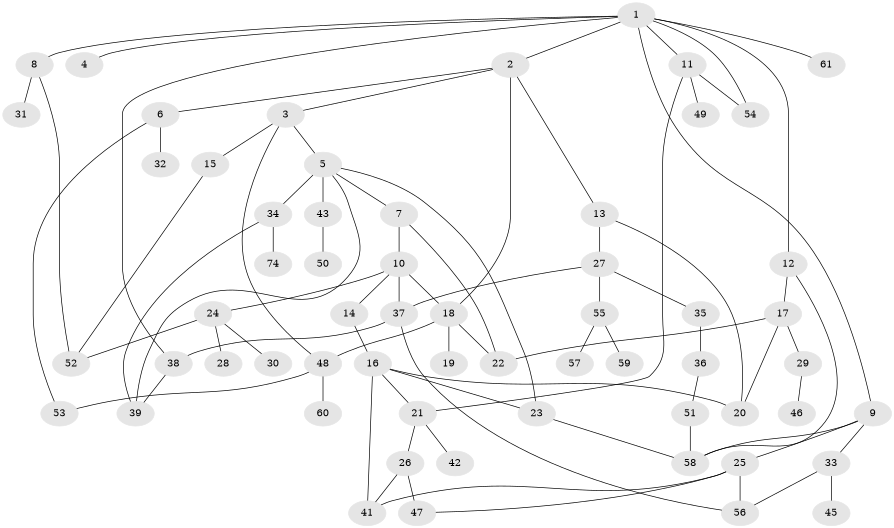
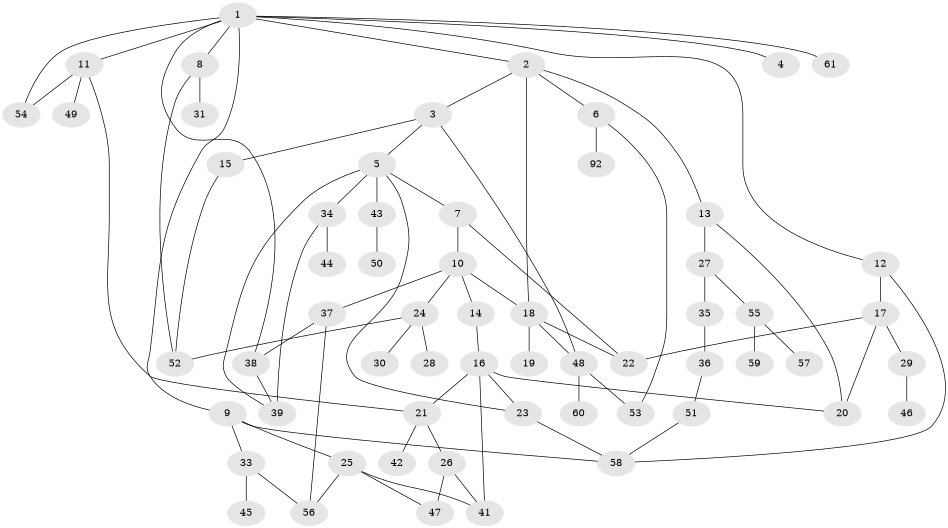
node "32": label "32" -> "92"
node "74": label "74" -> "44"
edge "27" -- "37": removed
